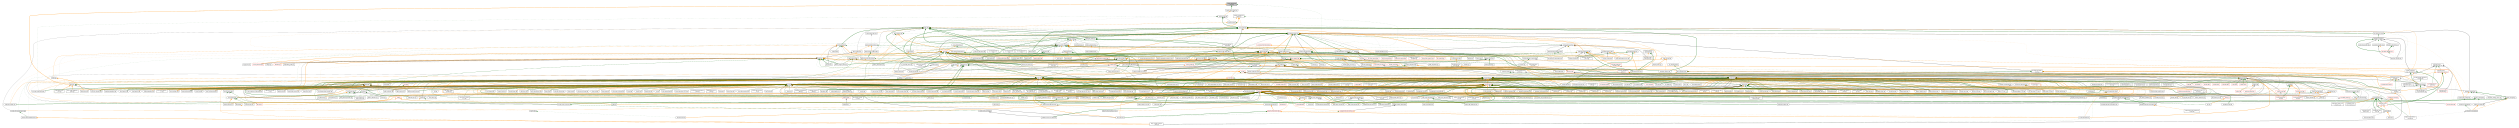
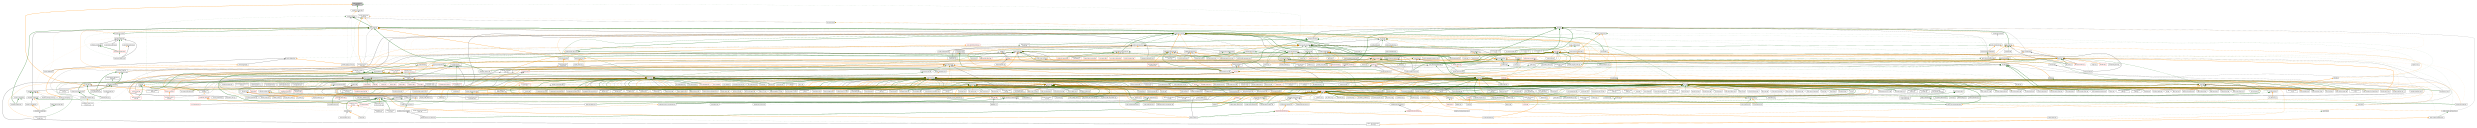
edge "plain_action_1330.cpp" -> "actions.hpp": now "plain_action_1330.cpp" -> "runtime.hpp"
